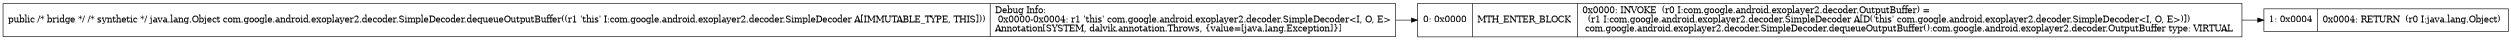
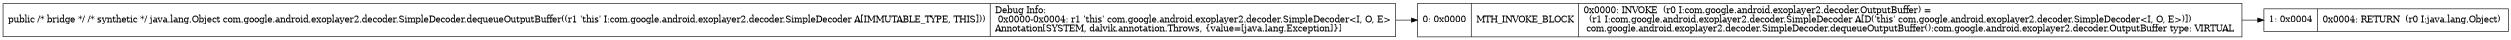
node "0: 0x0000": text "MTH_ENTER_BLOCK" -> "MTH_INVOKE_BLOCK"
